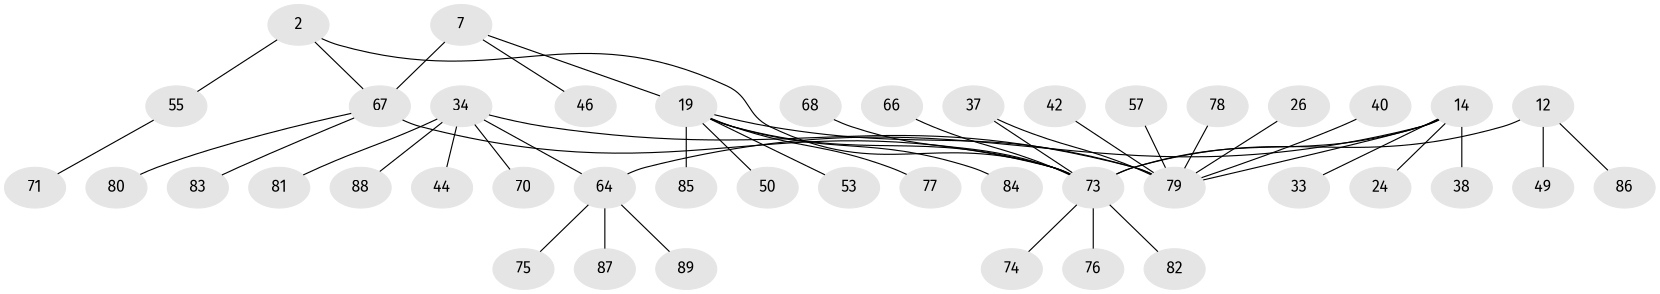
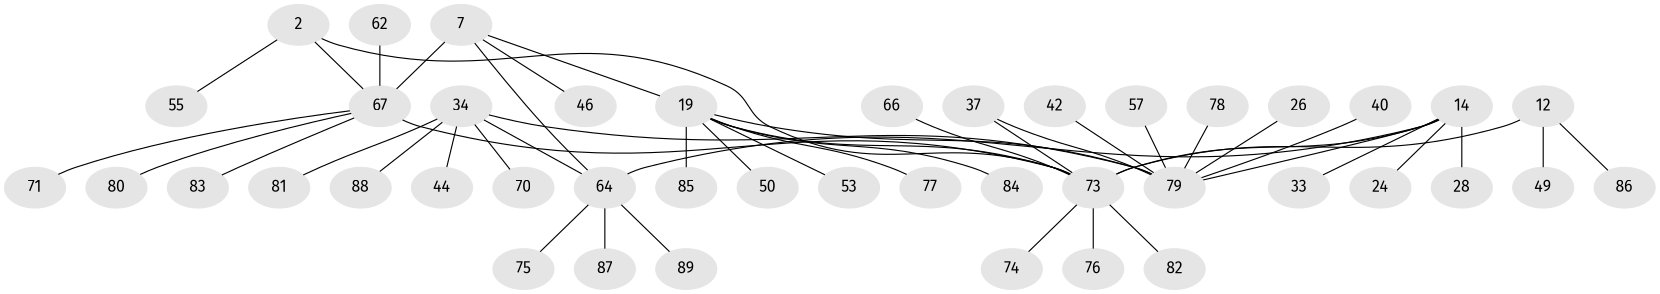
node "62": added
node "68": removed
edge "7" -- "64": added
edge "55" -- "71": now "67" -- "71"
node "38": label "38" -> "28"
